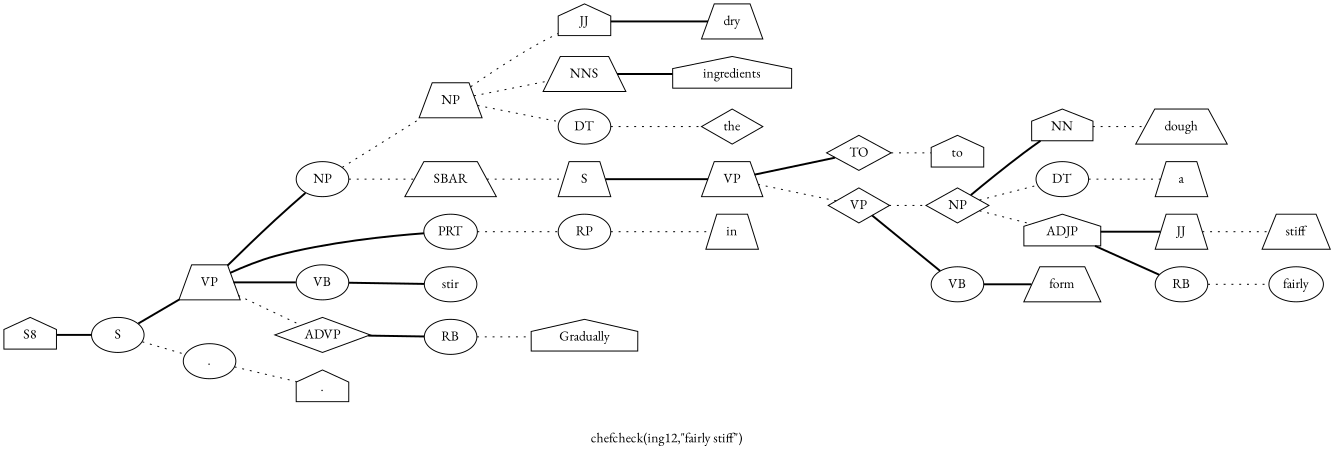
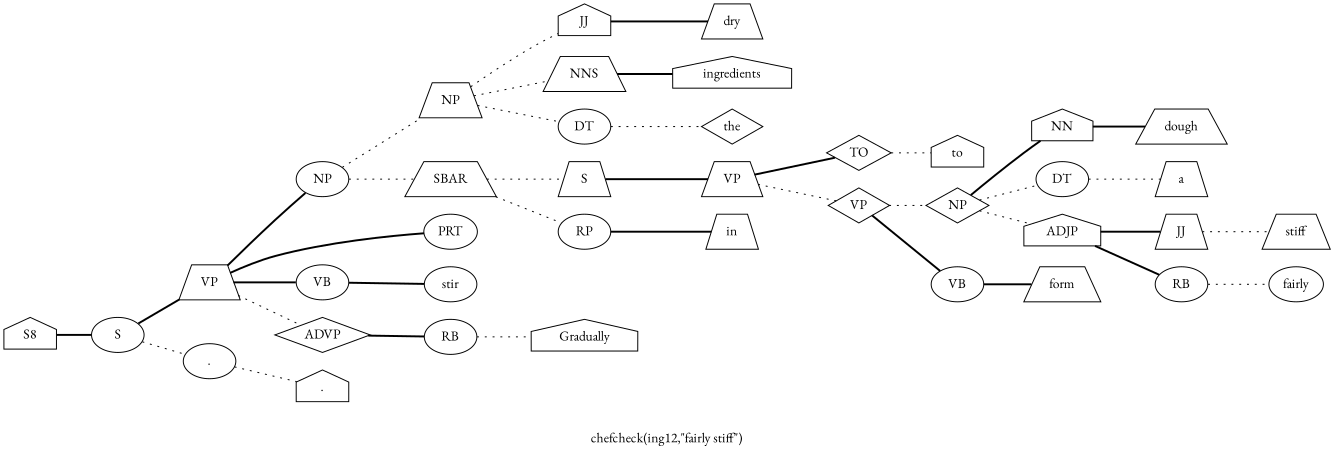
edge "NN" -- "dough": style dotted -> bold
edge "PRT" -- "RP": now "SBAR" -- "RP"
edge "RP" -- "in": style dotted -> bold
